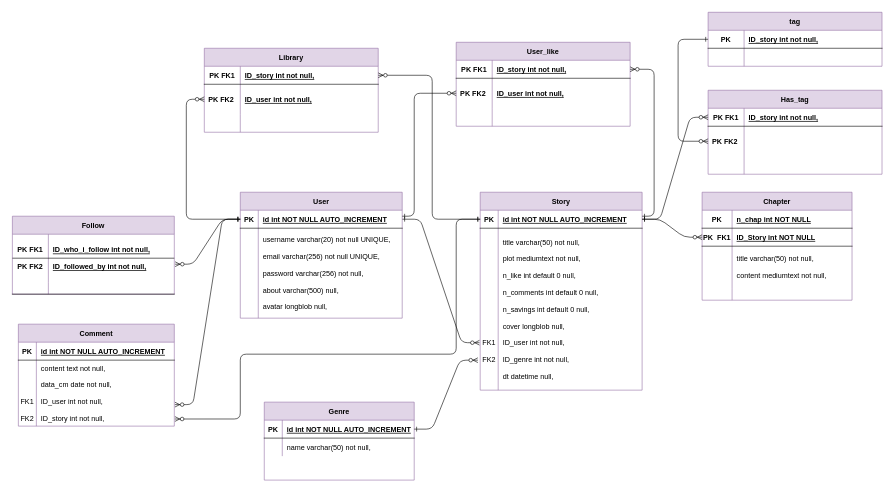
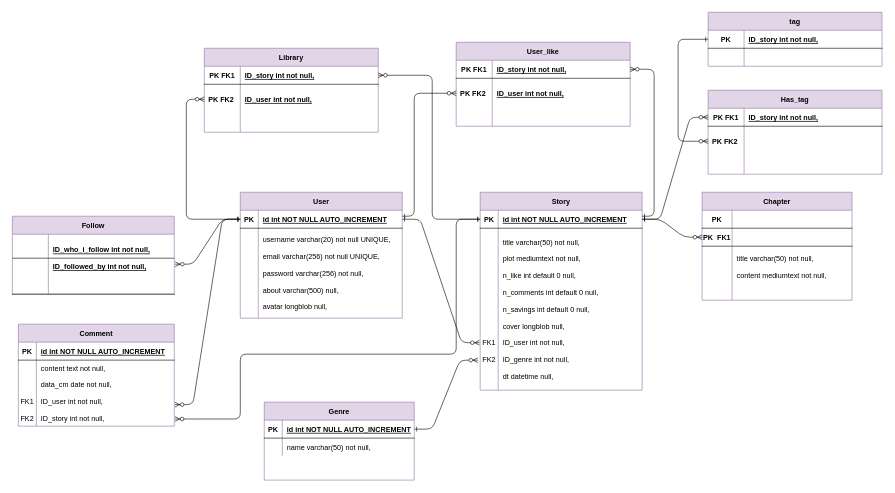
node "n_chap int NOT NULL": removed
node "ID_Story int NOT NULL": removed
node "PK FK1 PK FK2": removed
